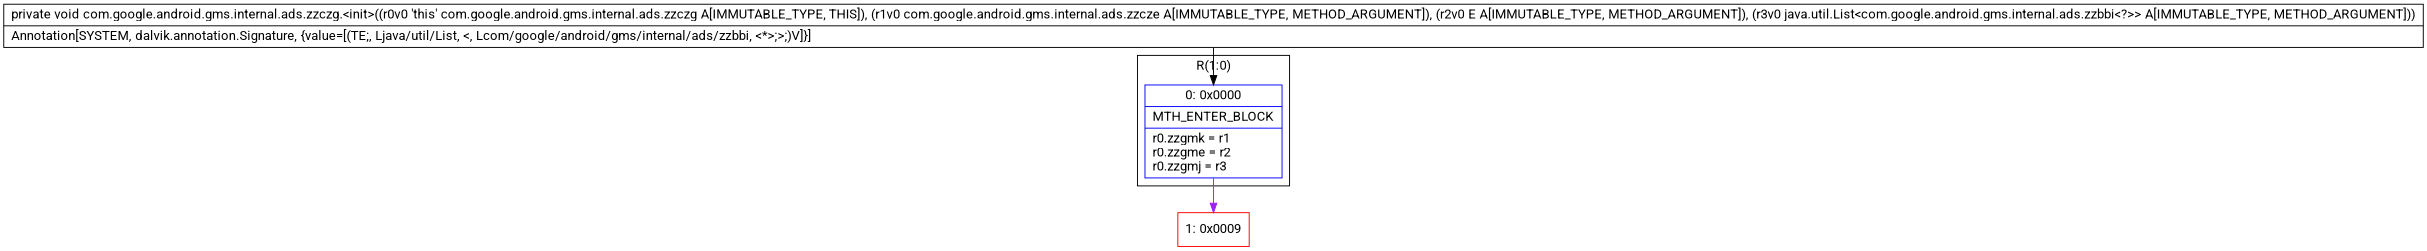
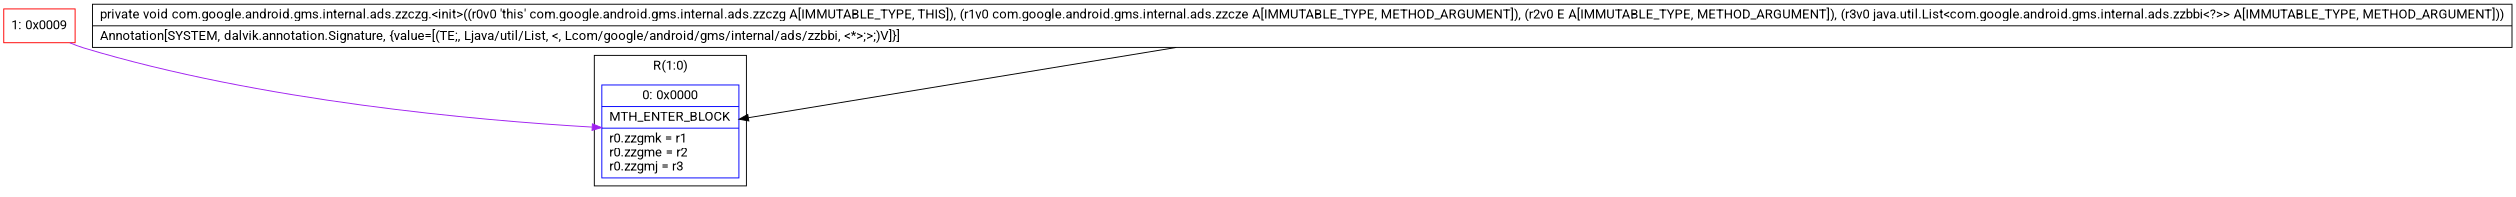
edge "0: 0x0000" -> "1: 0x0009": reversed
